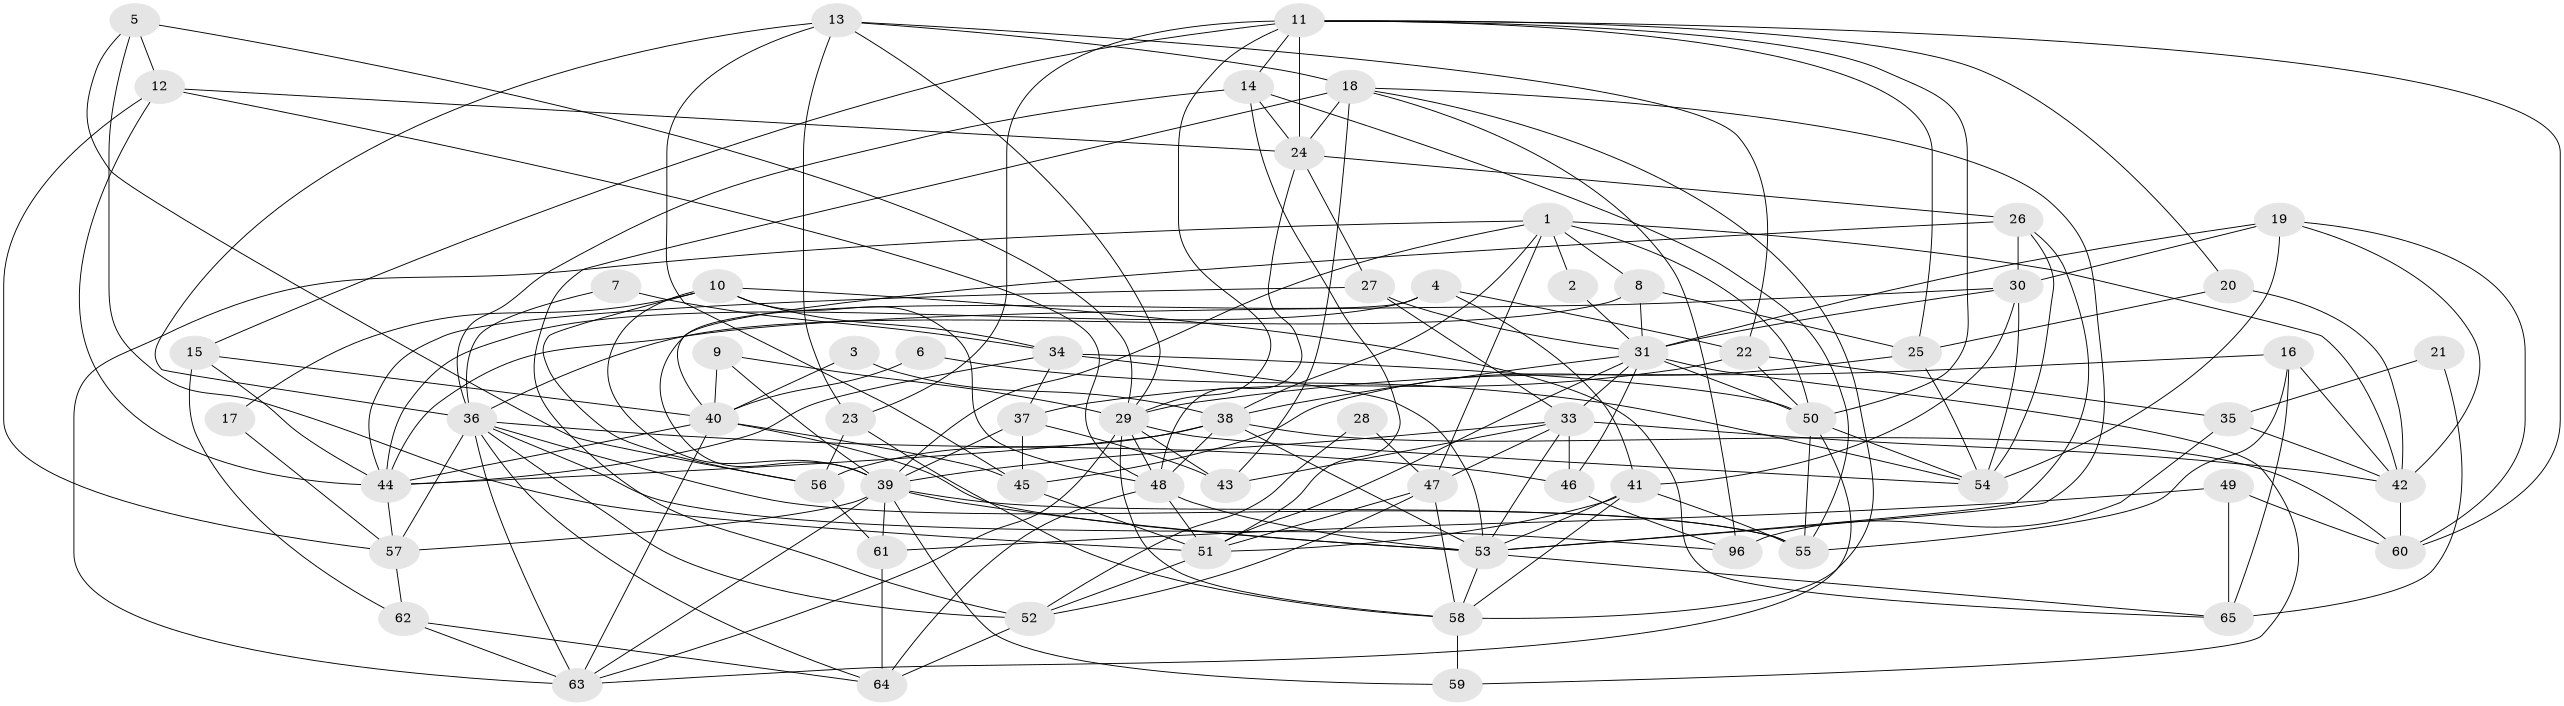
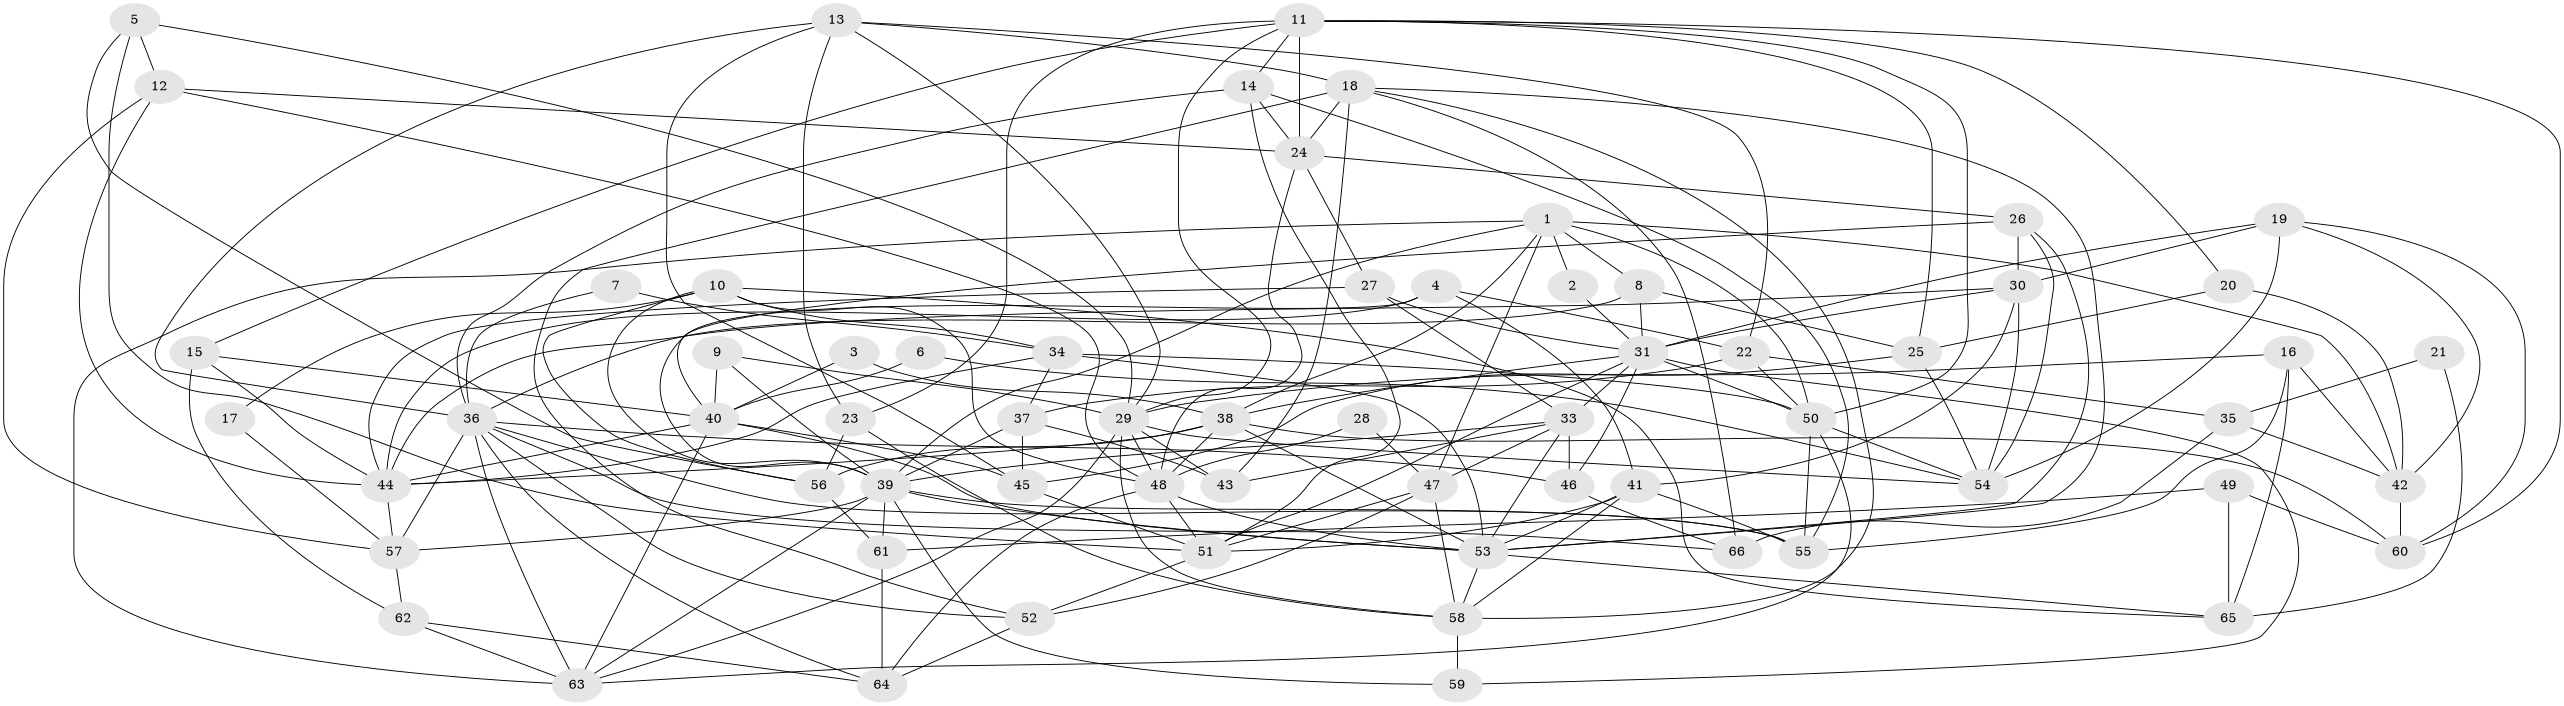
edge "33" -- "42": removed
edge "28" -- "52": now "28" -- "48"
node "96": label "96" -> "66"
